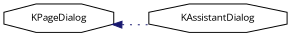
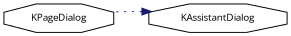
edge "KAssistantDialog" -> "KPageDialog": reversed
